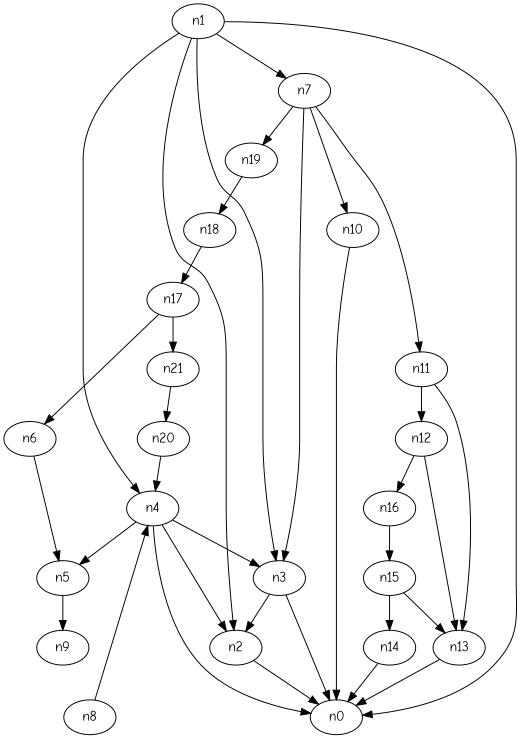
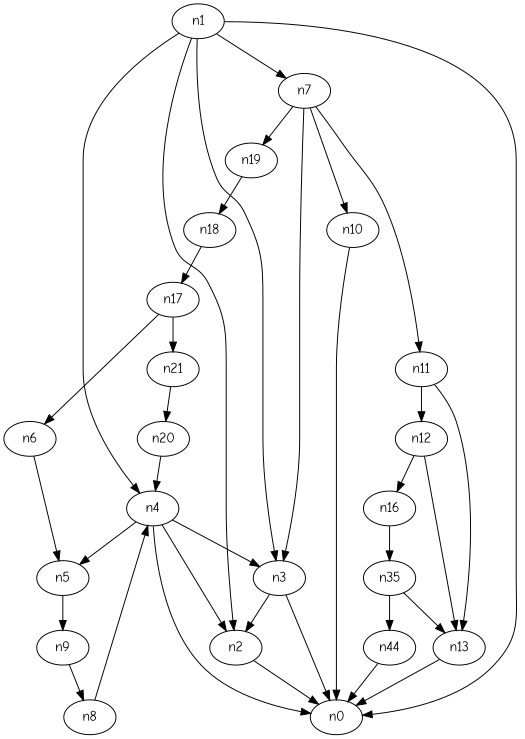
node "n15": label "n15" -> "n35"
node "n14": label "n14" -> "n44"
edge "n9" -> "n8": added
